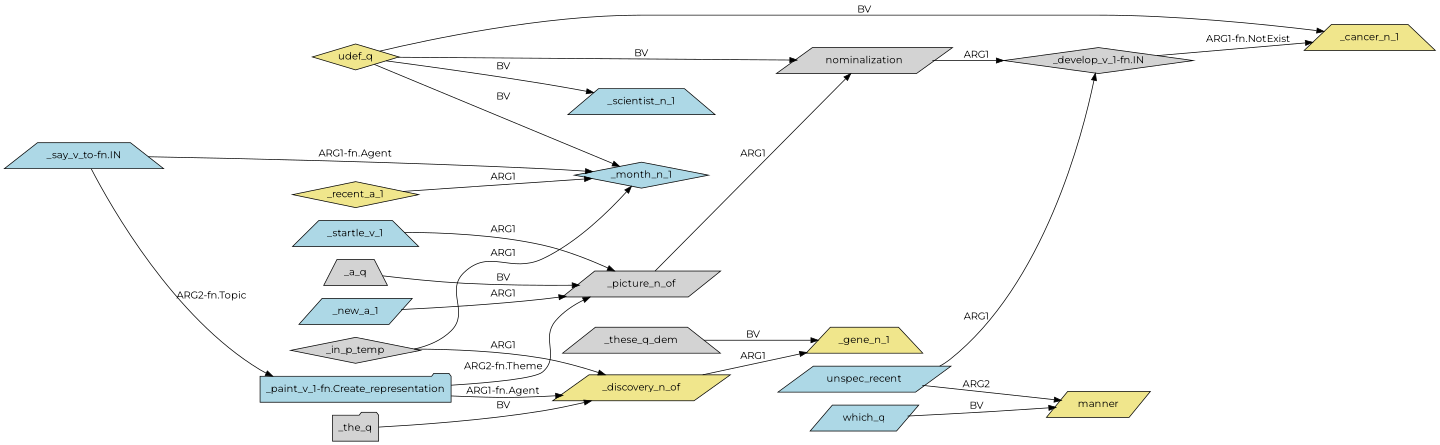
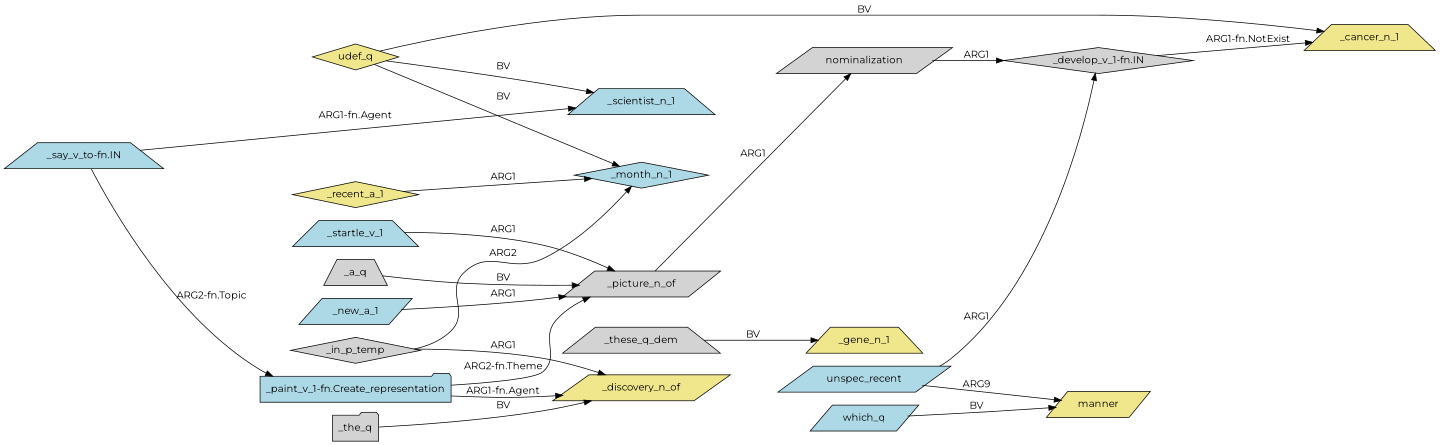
edge "udef_q" -> "nominalization": removed, label "BV"
edge "_say_v_to-fn.IN" -> "_month_n_1": now "_say_v_to-fn.IN" -> "_scientist_n_1"
edge "_in_p_temp" -> "_month_n_1": label "ARG1" -> "ARG2"
edge "_discovery_n_of" -> "_gene_n_1": removed, label "ARG1"
edge "unspec_recent" -> "manner": label "ARG2" -> "ARG9"
